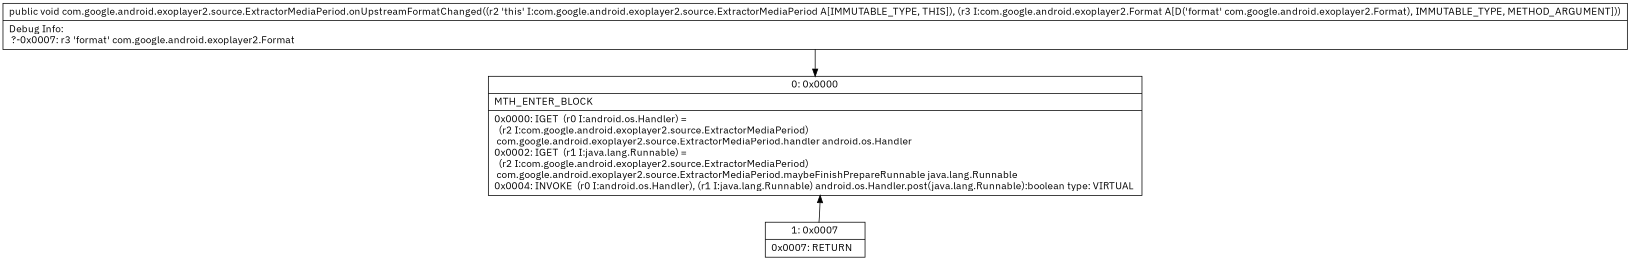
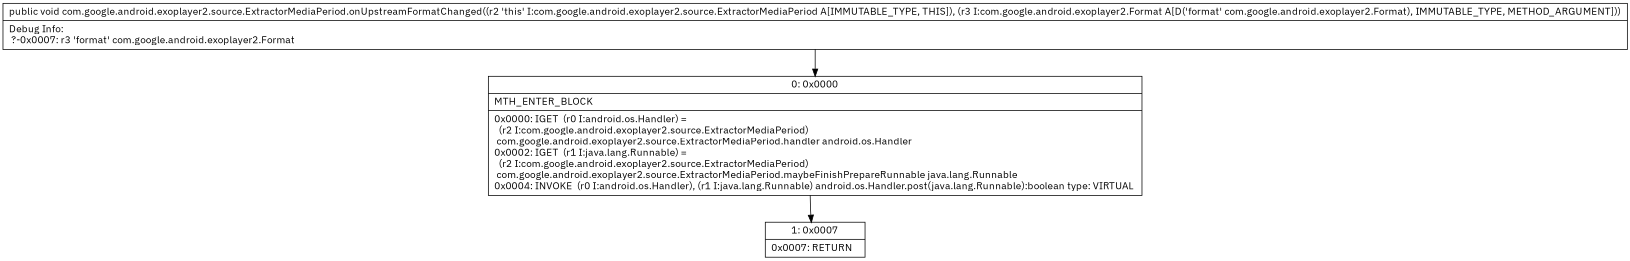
edge "1: 0x0007" -> "0: 0x0000": reversed
